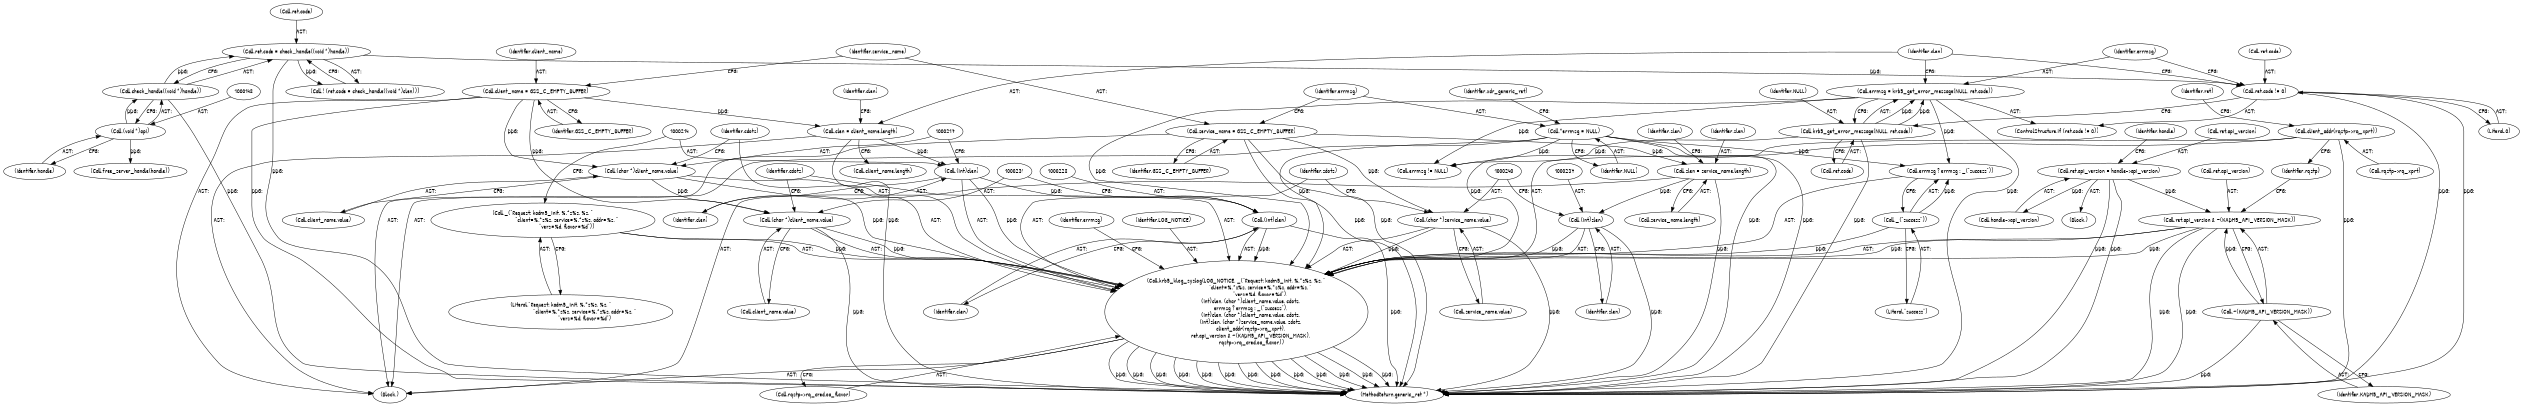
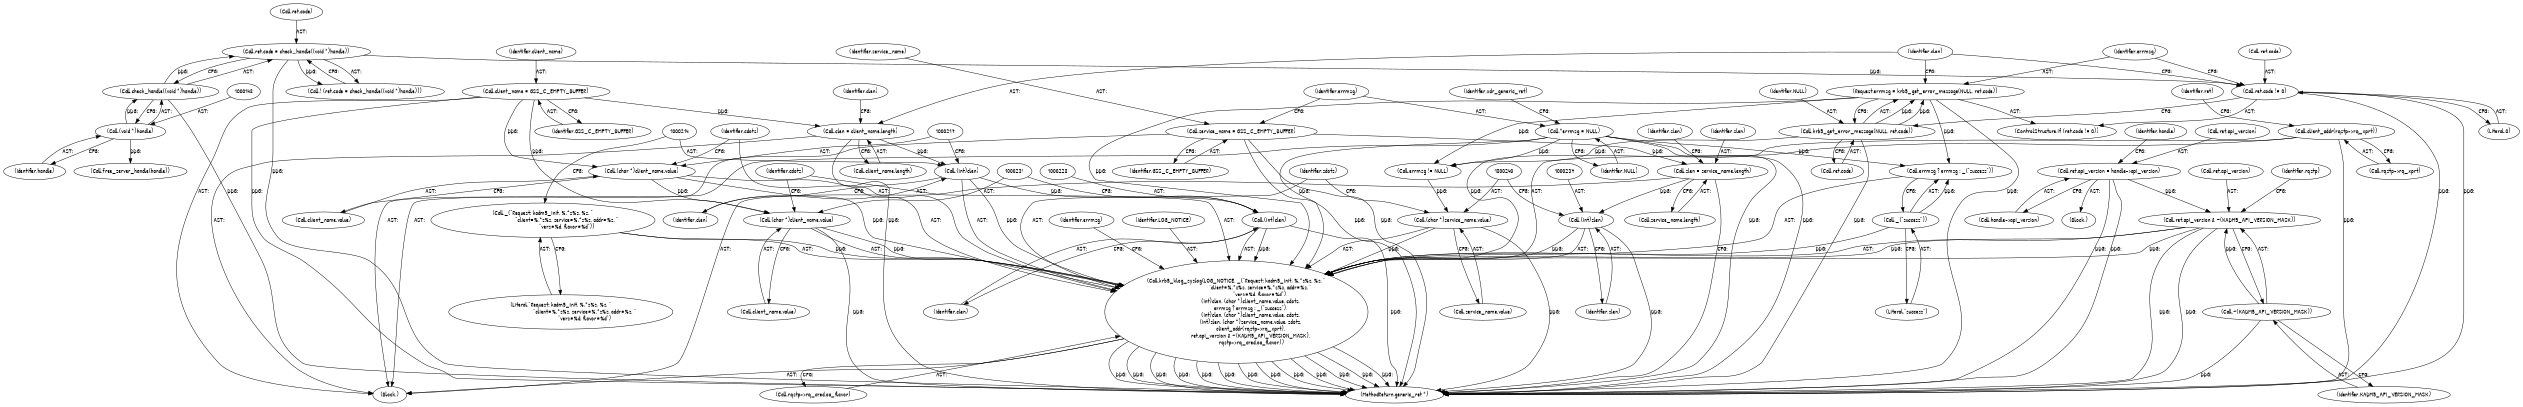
edge "(Identifier,service_name)" -> "(Call,client_name = GSS_C_EMPTY_BUFFER)": removed, label "CFG:"
node "(Call,! (ret.code = check_handle((void *)clen)))": label "(Call,! (ret.code = check_handle((void *)clen)))" -> "(Call,! (ret.code = check_handle((void *)handle)))"
node "(Call,errmsg = krb5_get_error_message(NULL, ret.code))": label "(Call,errmsg = krb5_get_error_message(NULL, ret.code))" -> "(Request,errmsg = krb5_get_error_message(NULL, ret.code))"
node "(Call,(void *)api)": label "(Call,(void *)api)" -> "(Call,(void *)handle)"
edge "(Call,client_addr(rqstp->rq_xprt))" -> "(Identifier,rqstp)": now "(Call,client_addr(rqstp->rq_xprt))" -> "(Call,rqstp->rq_xprt)"
edge "(Call,client_name.length)" -> "(Call,clen = client_name.length)": added, label "AST:"
edge "(Call,service_name = GSS_C_EMPTY_BUFFER)" -> "(Call,(char *)service_name.value)": now "(Call,errmsg != NULL)" -> "(Call,(char *)service_name.value)"
node "1000240": label "1000240" -> "1800240"
edge "(Call,ret.api_version = handle->api_version)" -> "(Call,handle->api_version)": label "DDG: " -> "CFG: "
edge "(Call,slen = service_name.length)" -> "(MethodReturn,generic_ret *)": label "DDG: " -> "CFG: "
